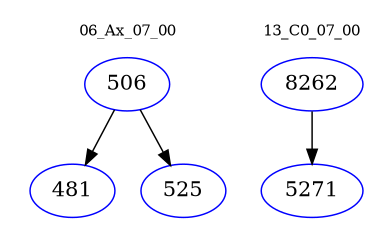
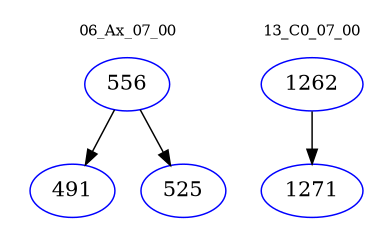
node "506": label "506" -> "556"
node "8262": label "8262" -> "1262"
node "481": label "481" -> "491"
node "5271": label "5271" -> "1271"
